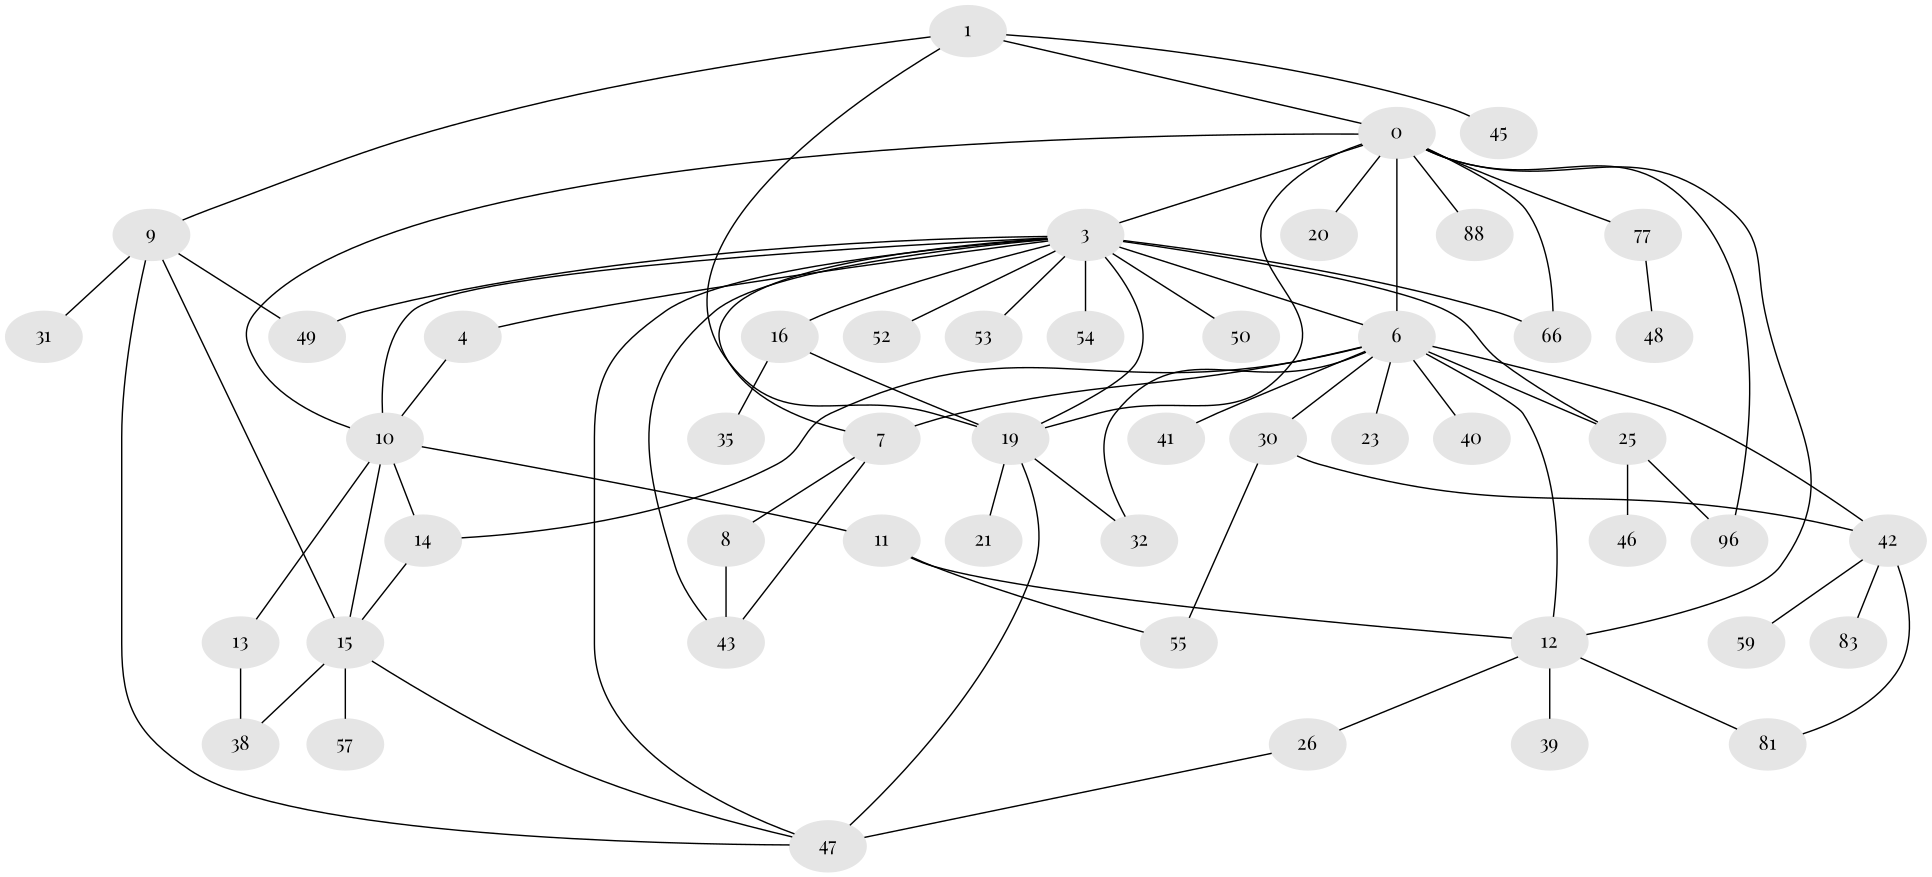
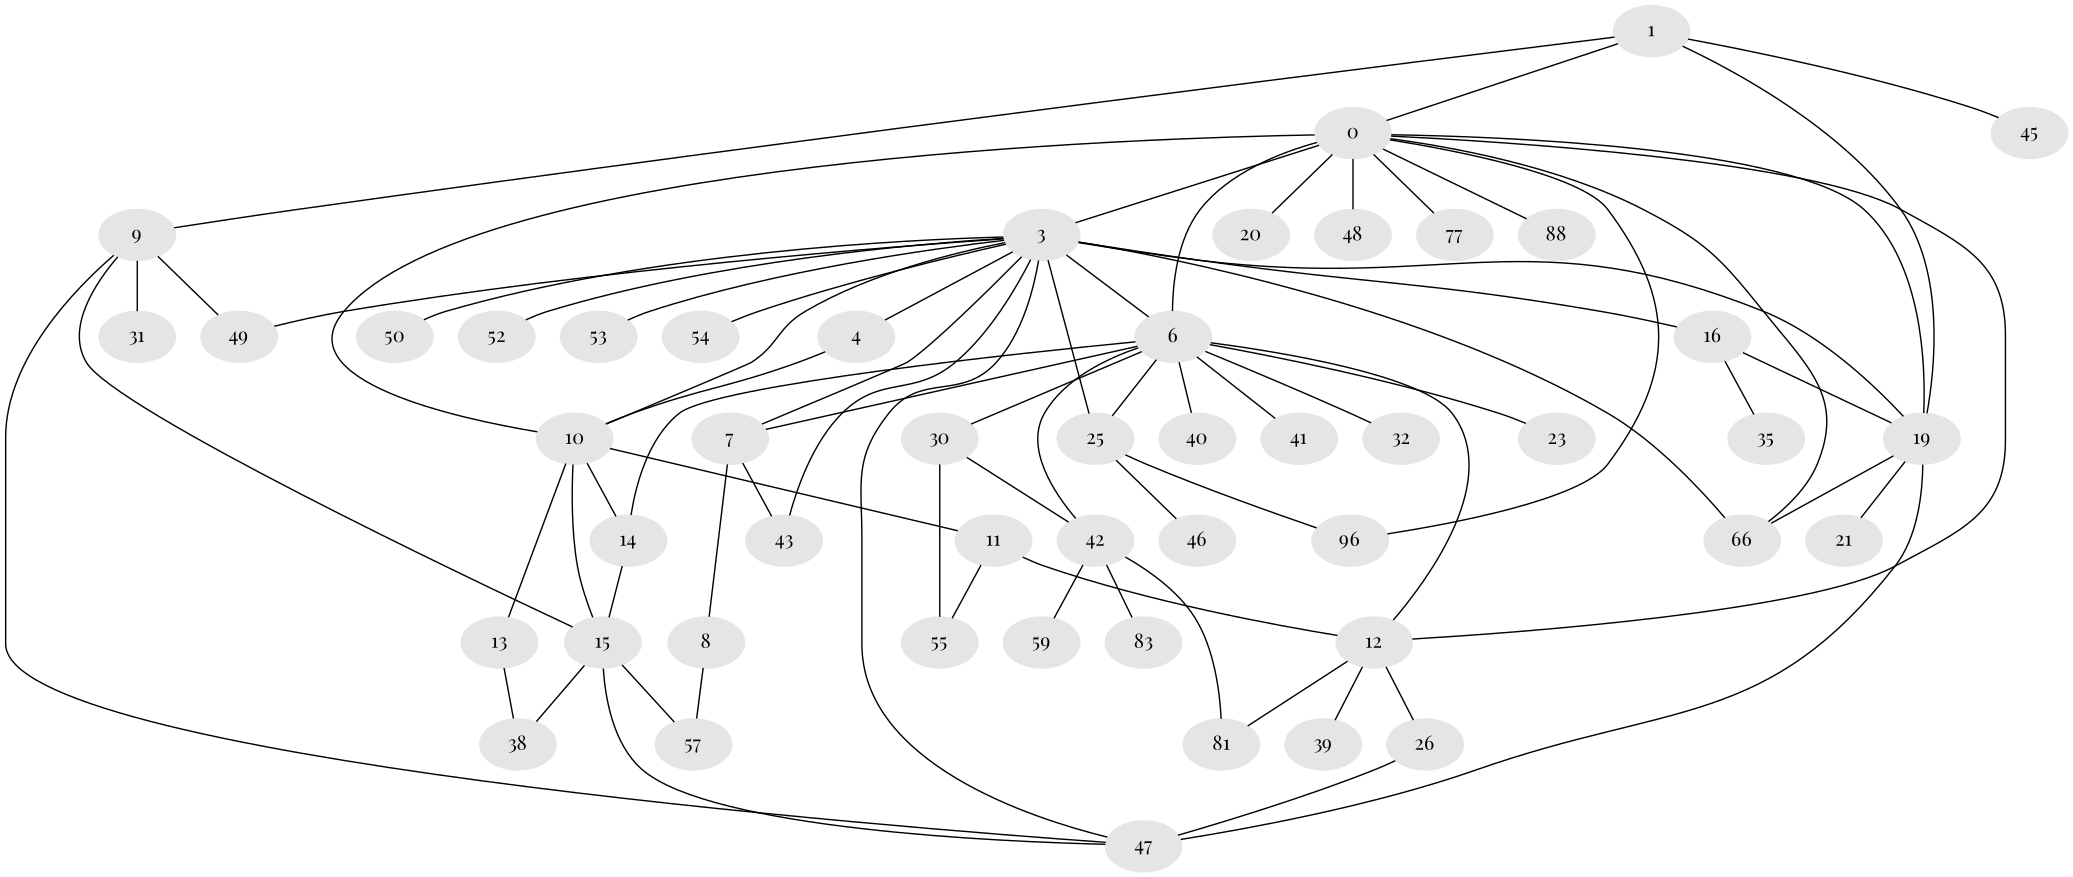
edge "77" -- "48": now "0" -- "48"
edge "19" -- "32": now "19" -- "66"
edge "8" -- "43": now "8" -- "57"
